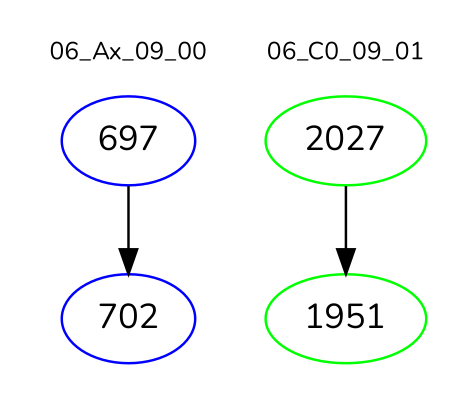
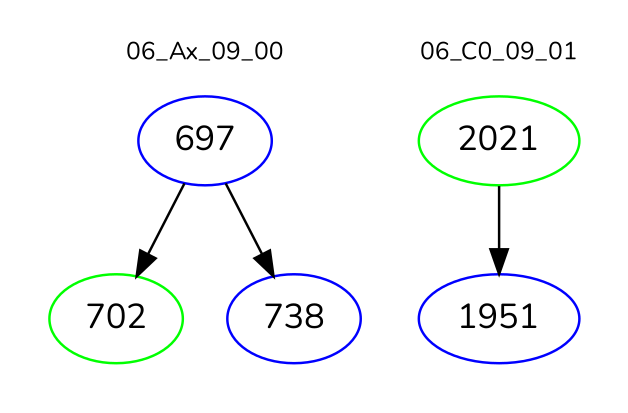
node "2027": label "2027" -> "2021"
node "702": color blue -> green
node "738": added
node "1951": color green -> blue
